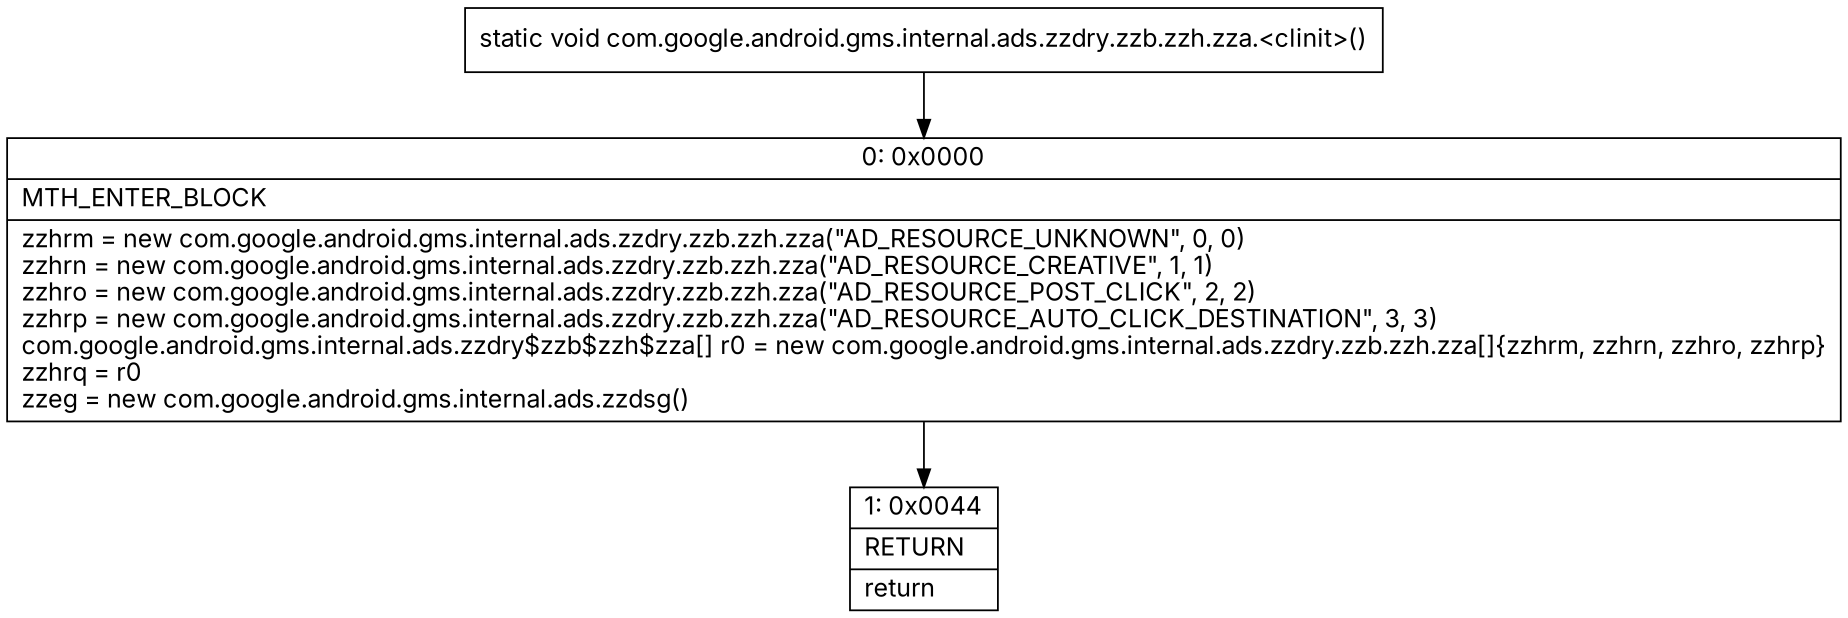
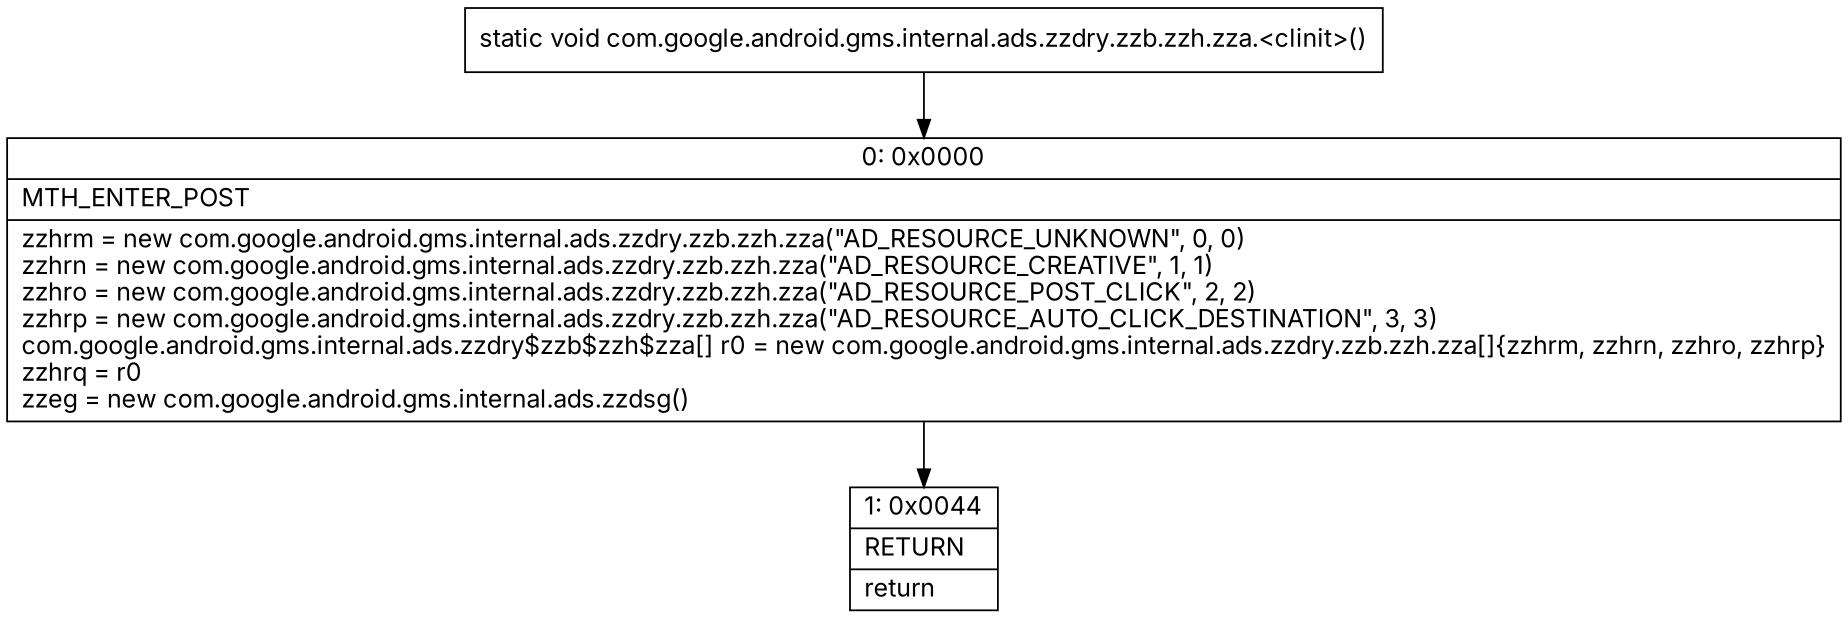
node "0: 0x0000": text "MTH_ENTER_BLOCK" -> "MTH_ENTER_POST"
